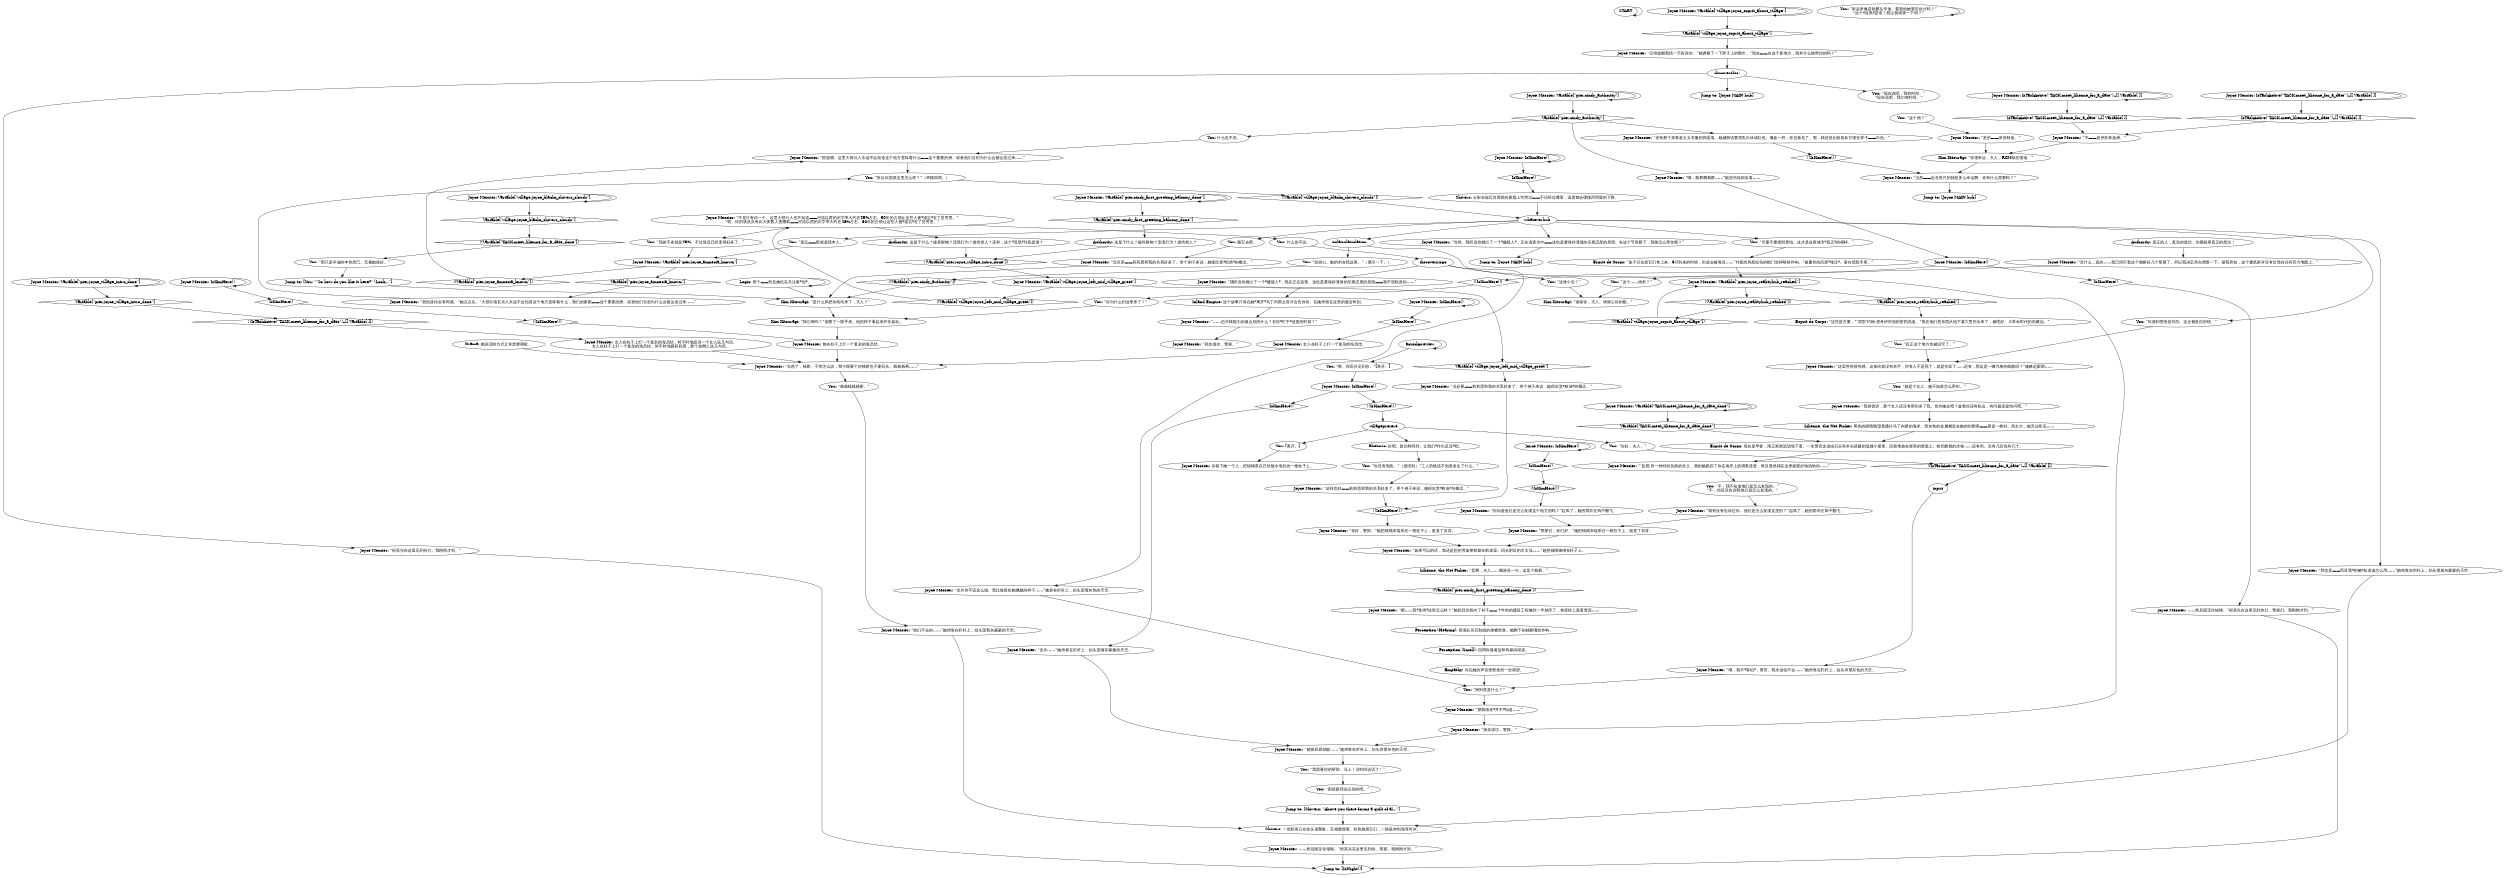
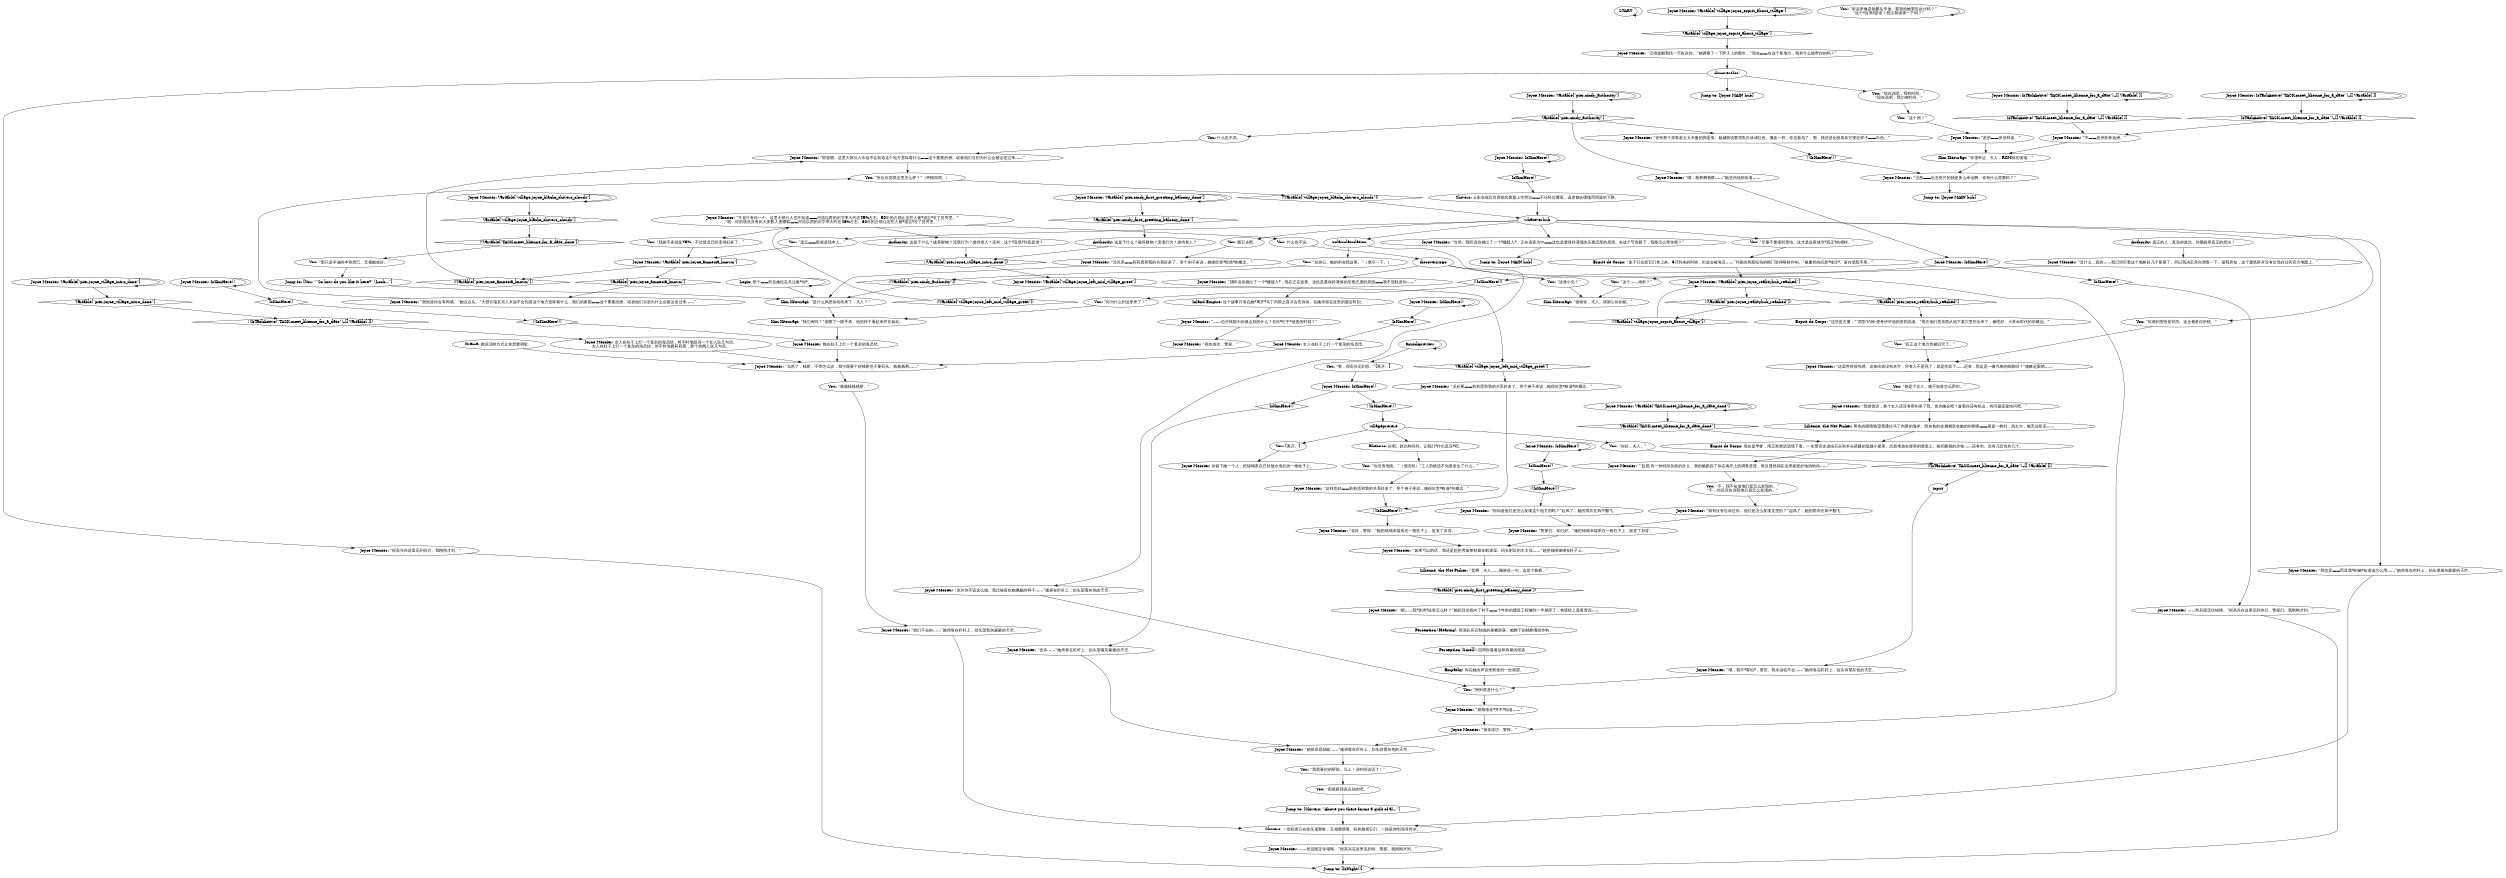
edge "You: “现在说吧，我有时间。” “现在说吧，我们有时间。”" -> "You: “这个洲？”": added
